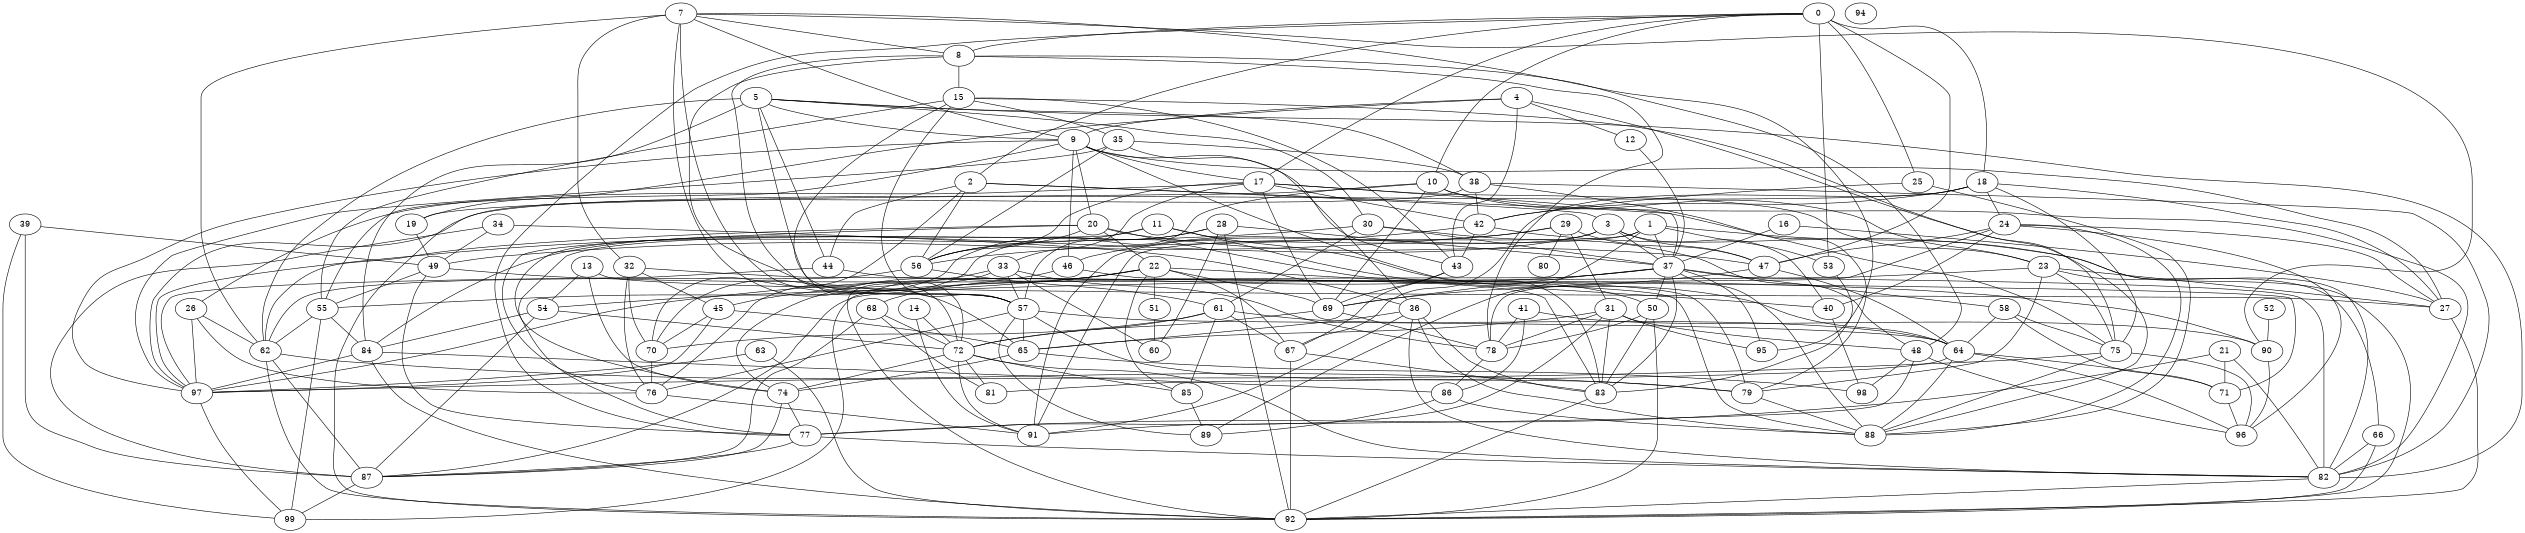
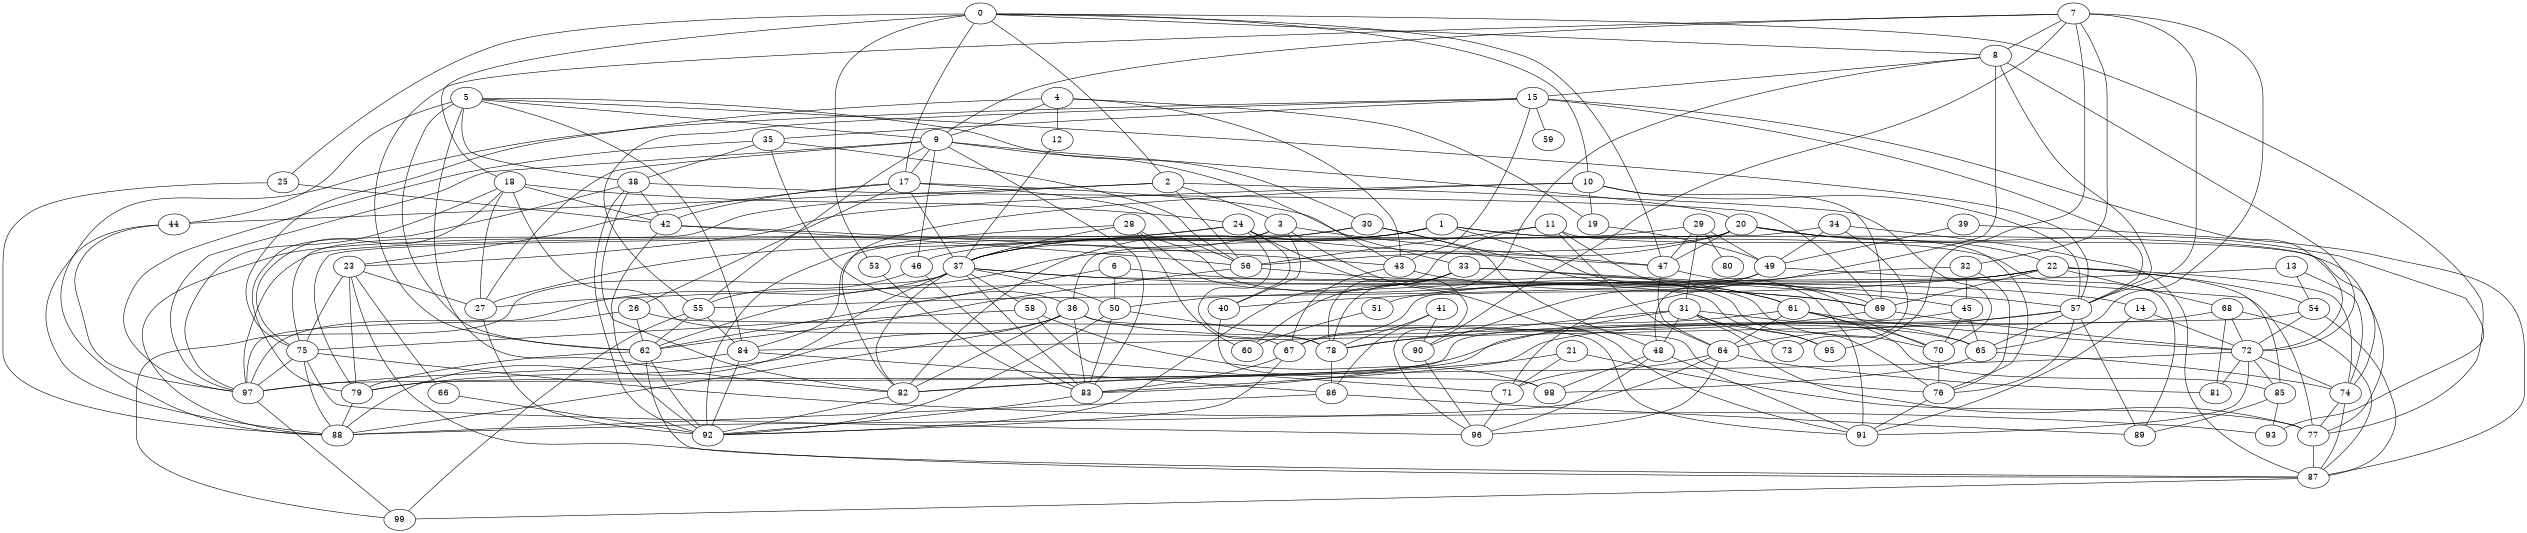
node "94": removed
node "59": added
edge "17" -- "69": now "38" -- "69"
node "16": removed
node "6": added
node "52": removed
edge "32" -- "70": now "11" -- "70"
edge "58" -- "64": now "58" -- "98"
node "63": removed
node "73": added
edge "68" -- "83": added
edge "36" -- "79": added
node "93": added
edge "66" -- "82": removed
edge "77" -- "82": removed
edge "39" -- "99": removed
